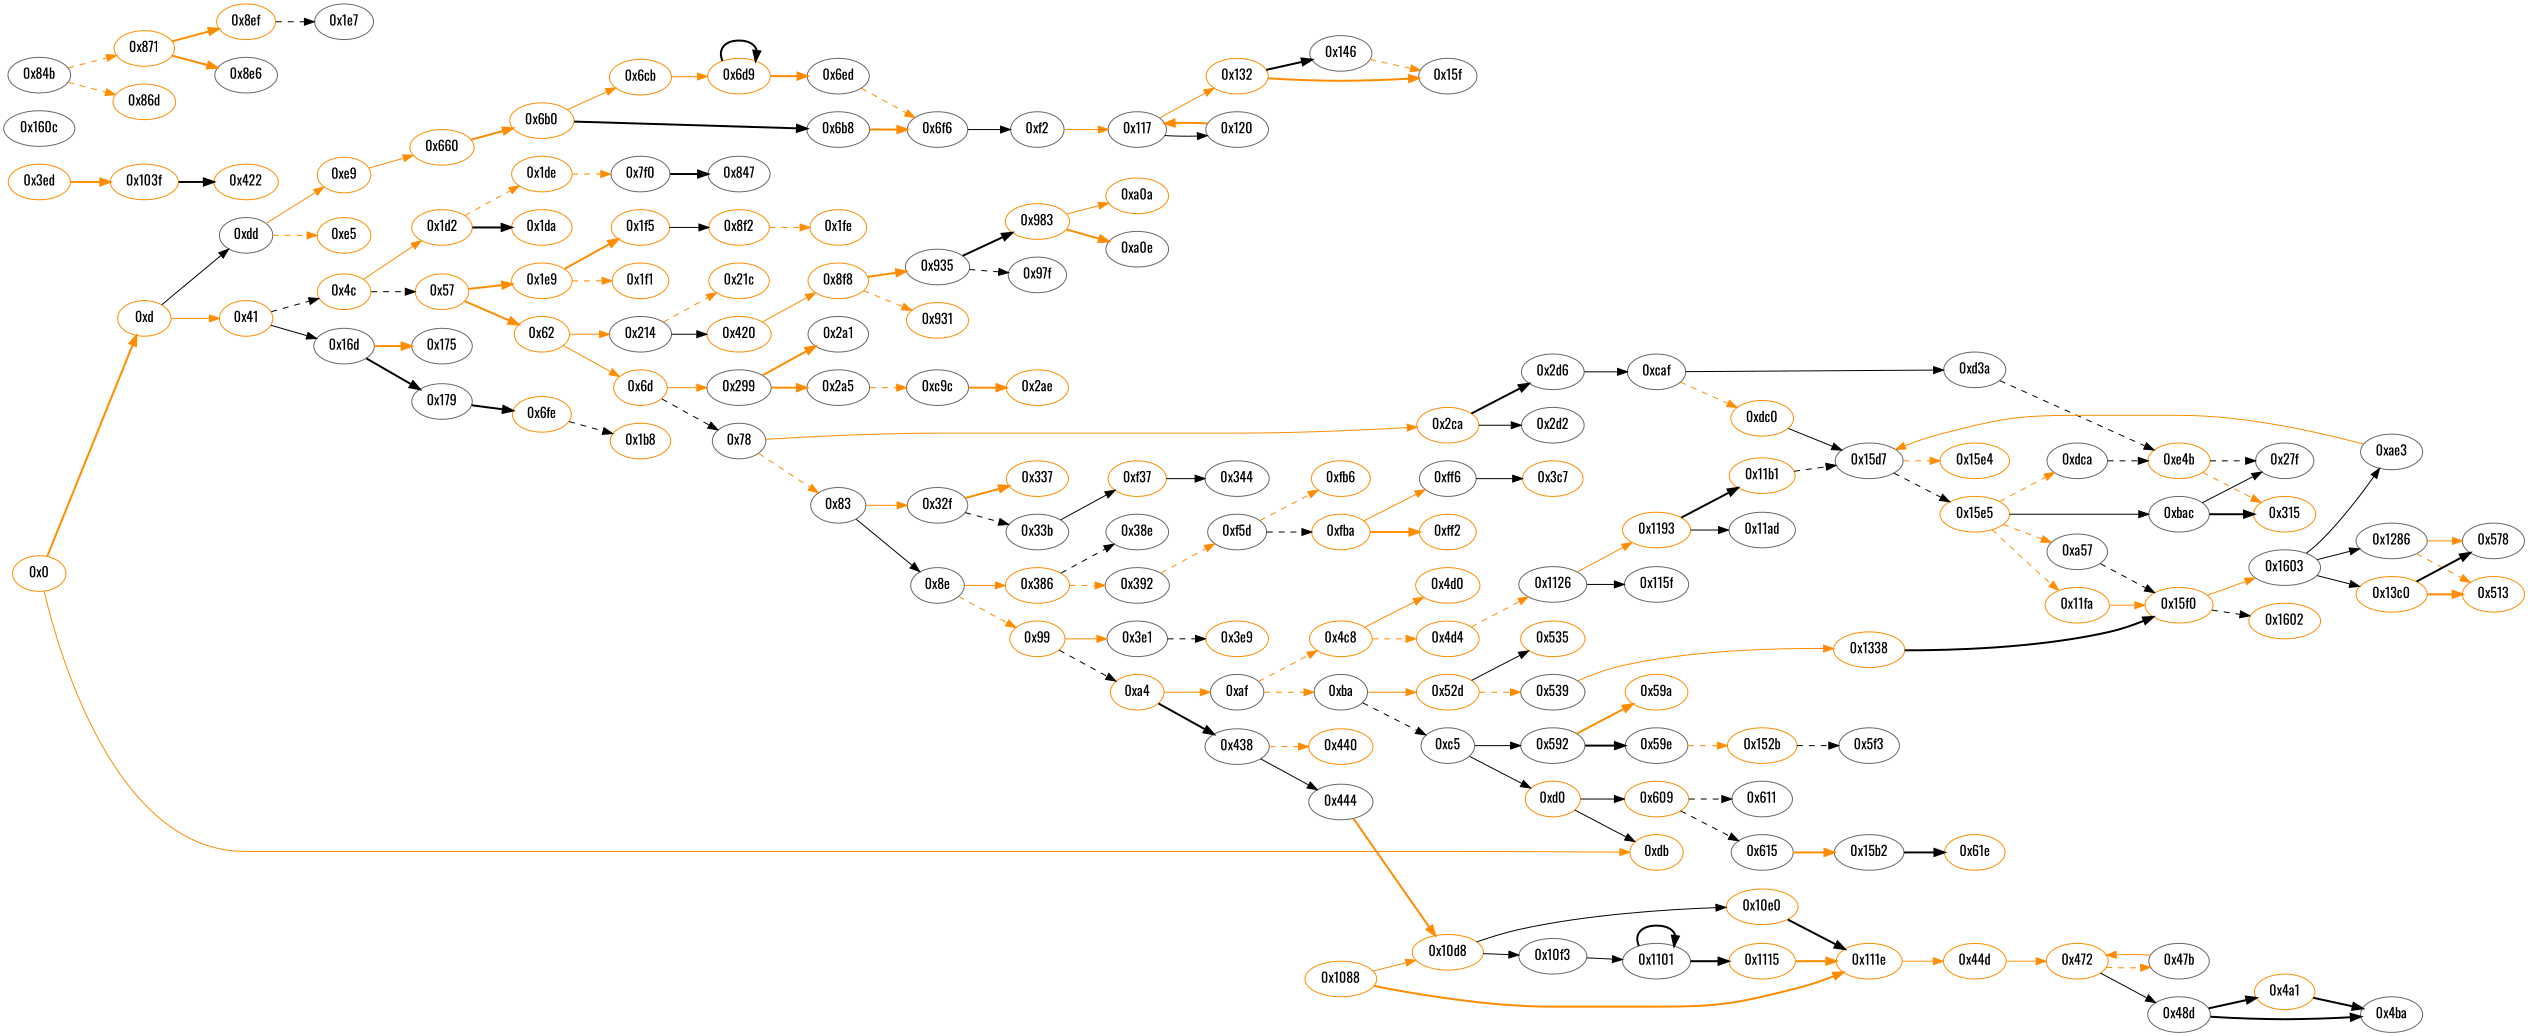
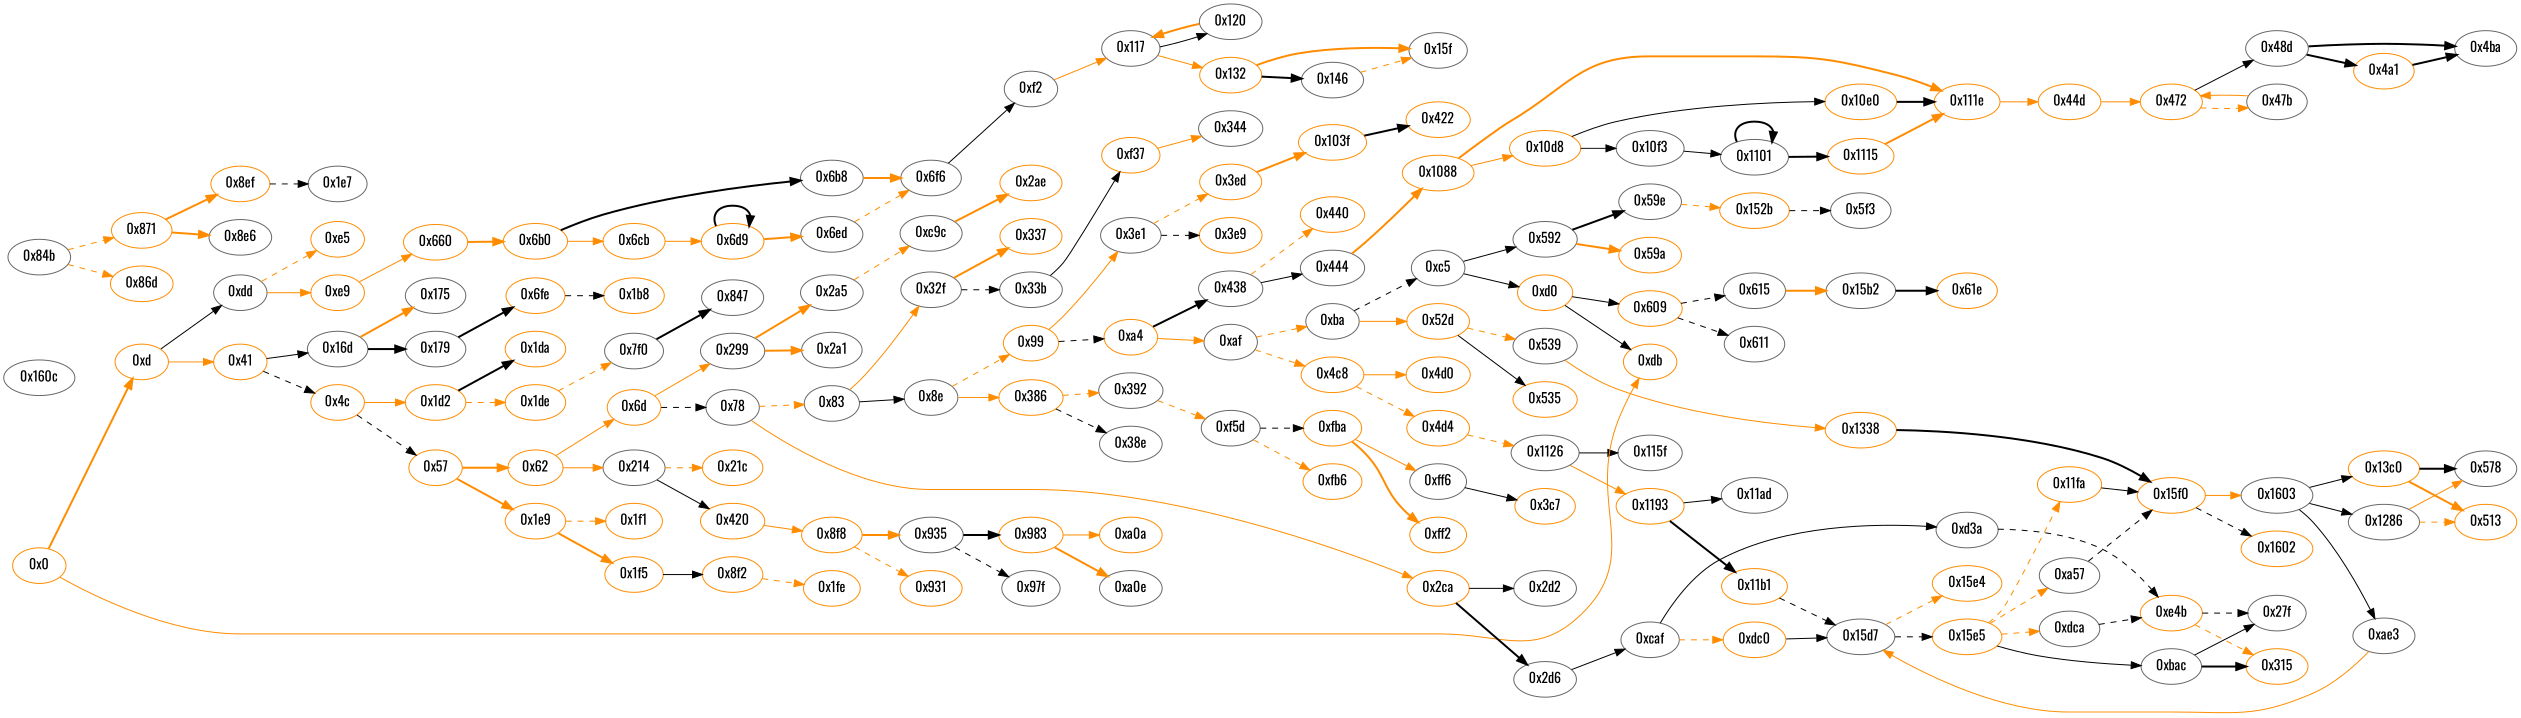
edge "0x3e1" -> "0x3ed": added
edge "0xf37" -> "0x344": color black -> darkorange
edge "0x11fa" -> "0x15f0": color darkorange -> black
edge "0x444" -> "0x10d8": now "0x444" -> "0x1088"
